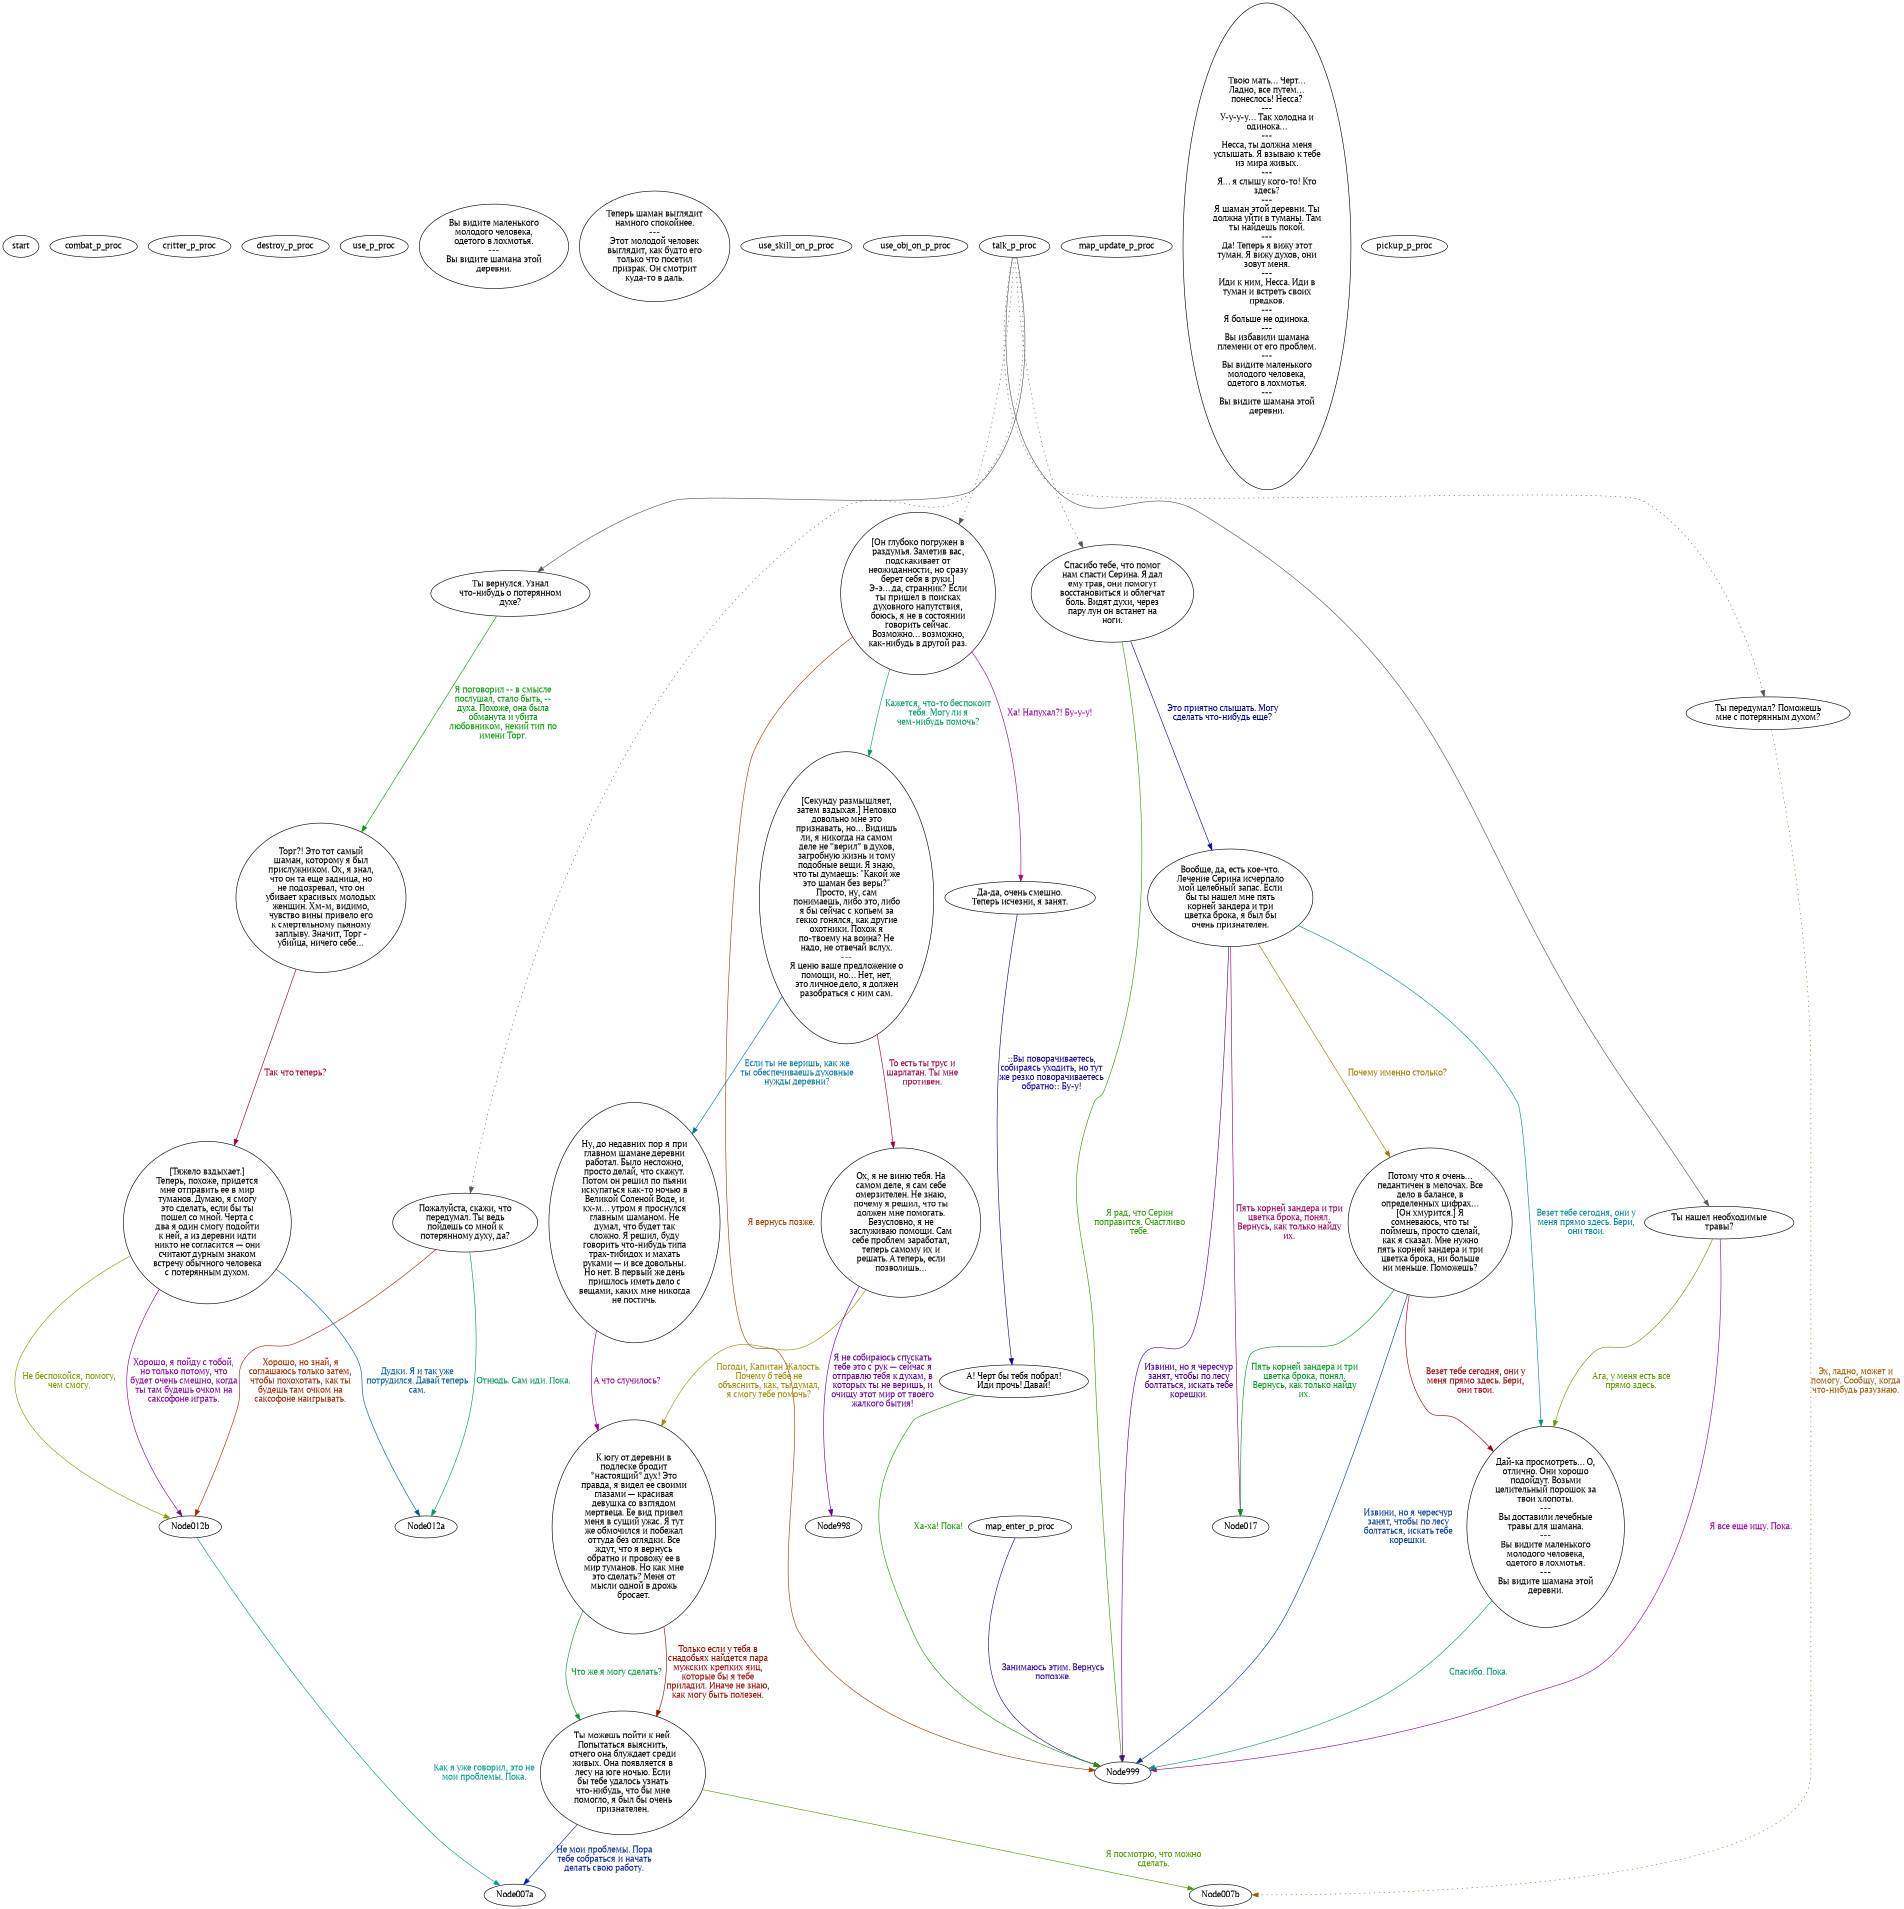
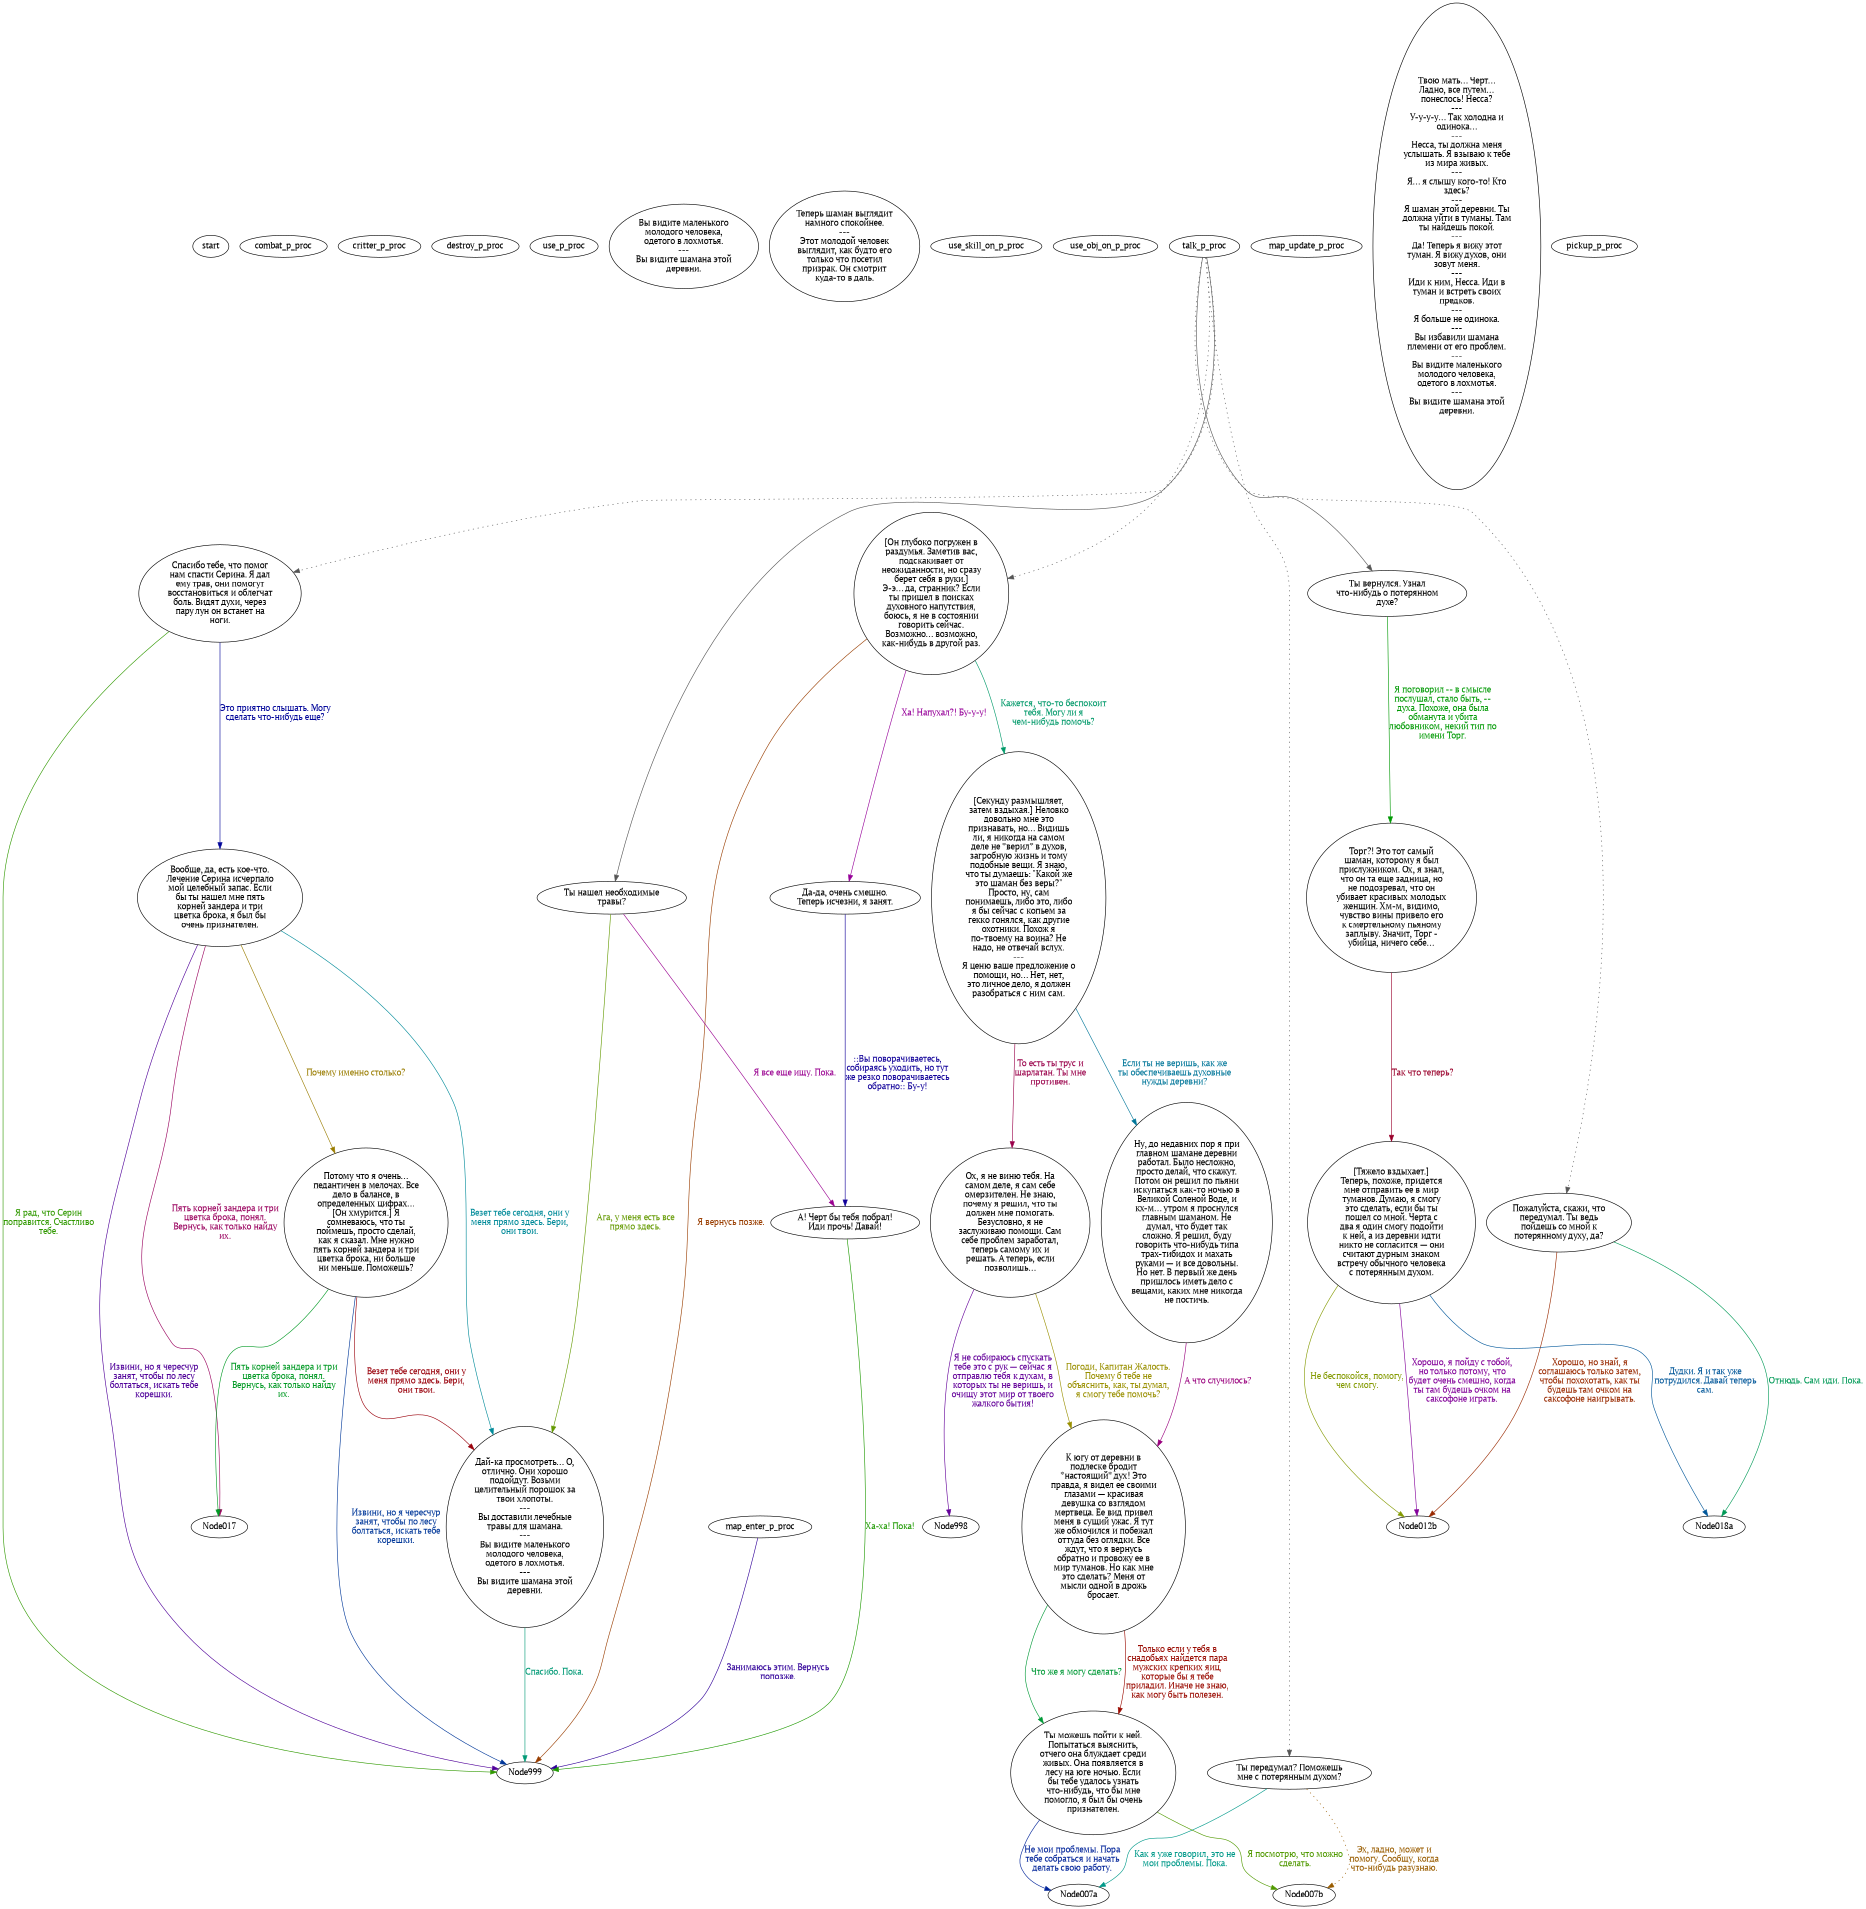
node "Node012a": label "Node012a" -> "Node018a"
edge "Ты нашел необходимые травы?" -> "Node999": now "Ты нашел необходимые травы?" -> "А! Черт бы тебя побрал! Иди прочь! Давай!"
edge "Node012b" -> "Node007a": now "Ты передумал? Поможешь мне с потерянным духом?" -> "Node007a"
